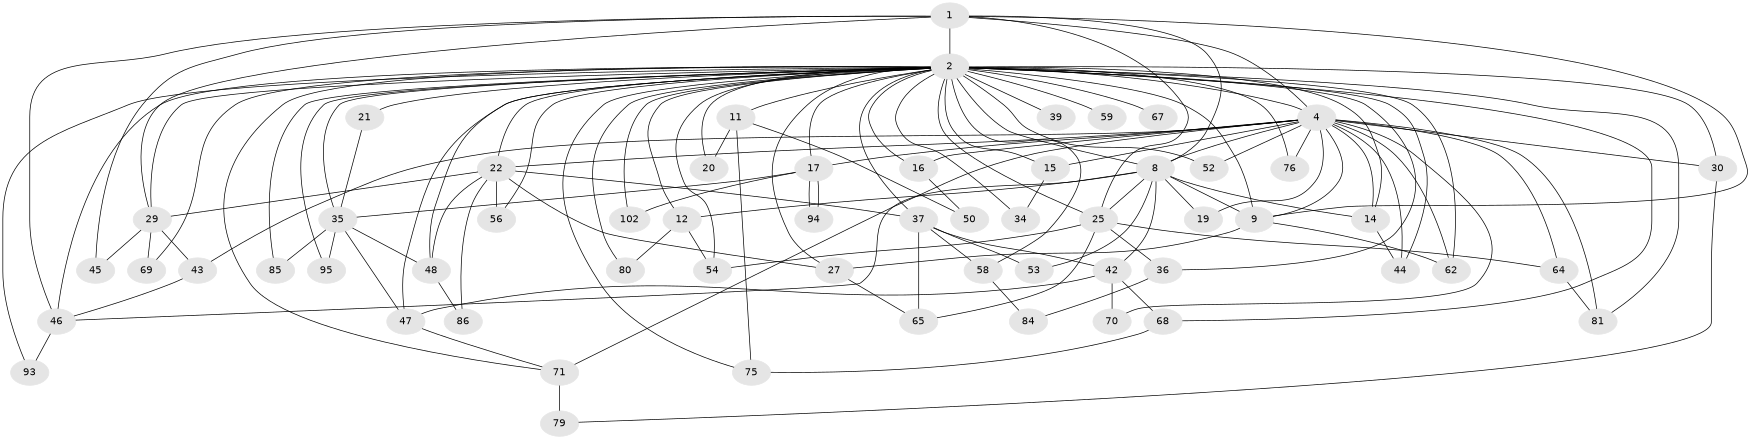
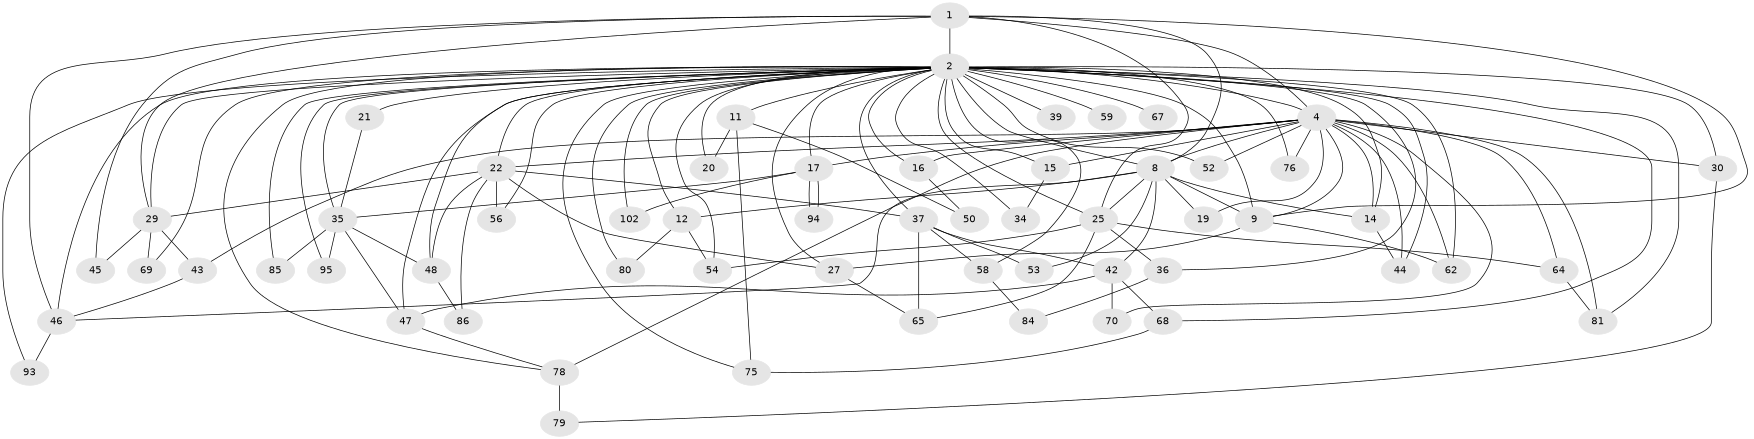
node "71": label "71" -> "78"
